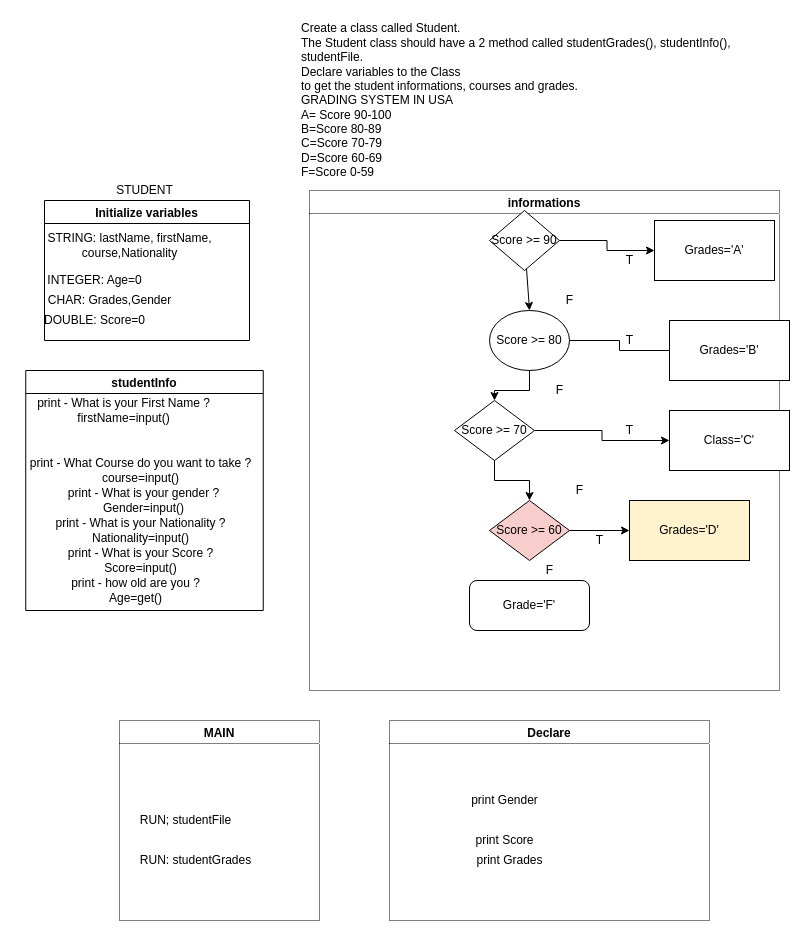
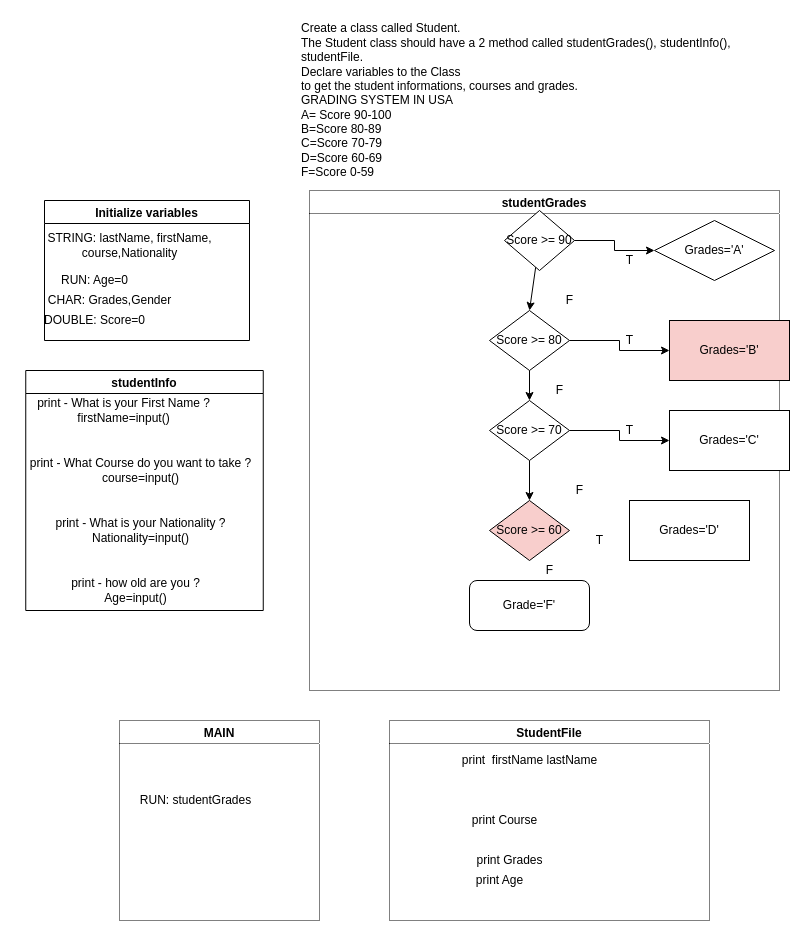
node "STUDENT": removed
node "informations": label "informations" -> "studentGrades"
node "Score >= 90": moved (525, 241) -> (540, 241)
node "Grades='A'": shape rectangle -> diamond
node "INTEGER: Age=0": label "INTEGER: Age=0" -> "RUN: Age=0"
node "Score >= 80": shape ellipse -> diamond
edge "Score >= 80" -- "Grades='B'": arrowhead none -> classic
node "Grades='B'": fillcolor #ffffff -> #f8cecc
node "Score >= 70": moved (495, 431) -> (530, 431)
node "Class='C'": label "Class='C'" -> "Grades='C'"
node "print - What is your gender ? Gender=input()": removed
edge "Score >= 60" -> "Grades='D'": removed
node "Grades='D'": fillcolor #fff2cc -> #ffffff
node "print - What is your Score ? Score=input()": removed
node "print - how old are you ? Age=get()": label "print - how old are you ? Age=get()" -> "print - how old are you ? Age=input()"
node "Declare": label "Declare" -> "StudentFile"
node "print firstName lastName": added
node "print Gender": removed
node "RUN; studentFile": removed
node "print Course": added
node "print Score": removed
node "RUN: studentGrades": moved (196, 861) -> (196, 801)
node "print Age": added
